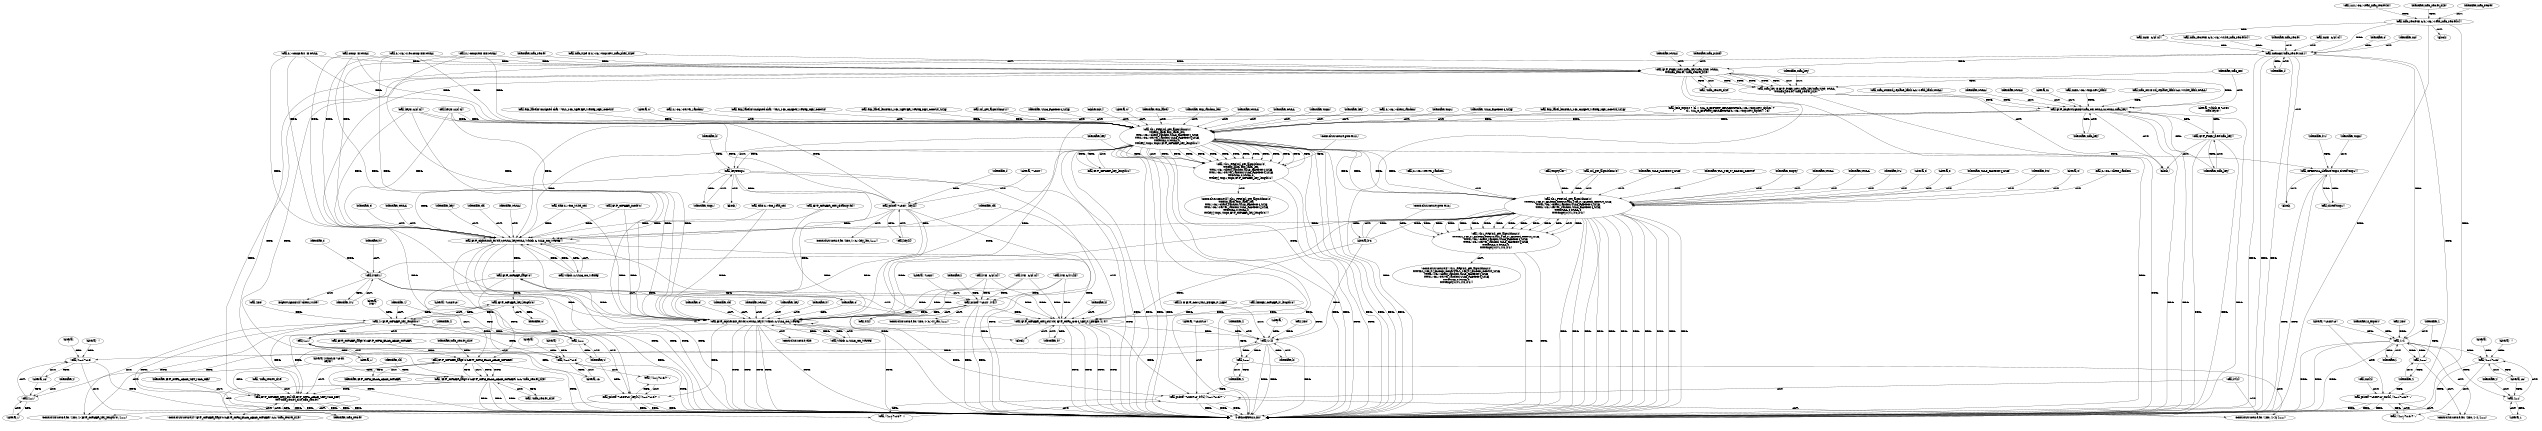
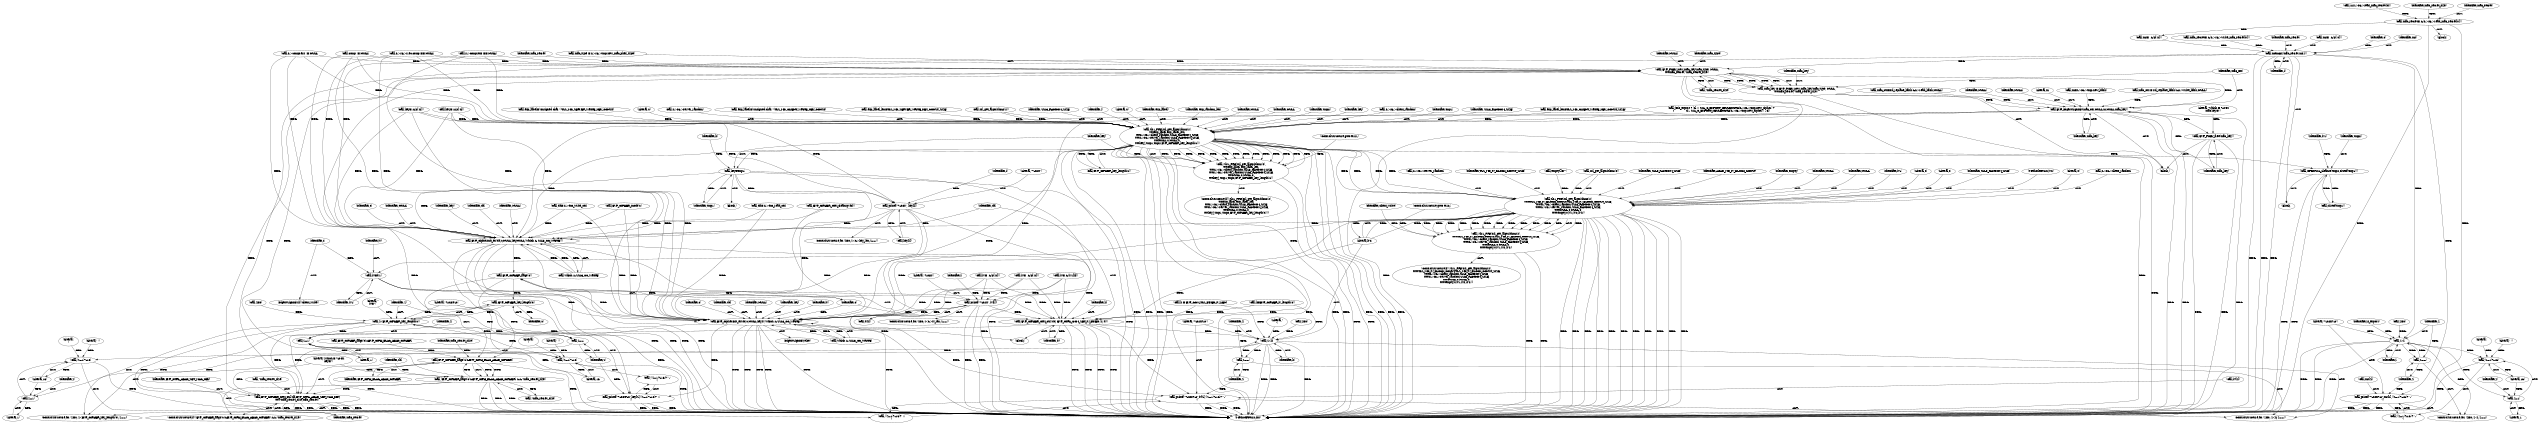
edge "(Call,mac_secret= &(s->s3->read_mac_secret[0]))" -> "(Call,memcpy(mac_secret,ms,i))": removed, label "DDG:"
node "(Identifier,mac_printf)": label "(Identifier,mac_printf)" -> "(Identifier,mac_type)"
edge "(Call,m=s->s3->tmp.new_hash)" -> "(Call,EVP_DigestSignInit(mac_ctx,NULL,m,NULL,mac_key))": label "DDG: " -> "CFG: "
node "(CipherInit,j)": label "(CipherInit,j)" -> "(Identifier,j)"
node "(Identifier,TLS_MD_IV_BLOCK_CONST_SIZE)": added
node "(Identifier,TLS_MD_IV_BLOCK_CONST)": label "(Identifier,TLS_MD_IV_BLOCK_CONST)" -> "(Identifier,AEAD_MD_IV_BLOCK_CONST)"
node "(Identifier,iv2)": label "(Identifier,iv2)" -> "(MethodReturn,iv2)"
node "(Identifier,client_write)": added
edge "(Identifier,s)" -> "(Call,iv=iv1)": label "DDG: " -> "CFG: "
edge "(Call,iv=iv1)" -> "(DigestSignInit,if (client_write))": now "(Identifier,s)" -> "(DigestSignInit,if (client_write))"
node "(Call,k=KEY_CIPHER_iv_length(c))": label "(Call,k=KEY_CIPHER_iv_length(c))" -> "(Call,k=EVP_CIPHER_iv_length(c))"
edge "(Literal,k*2)" -> "(Call,z<k)": label "DDG: " -> "AST: "
edge "(Call,k = EVP_GCM_TLS_FIXED_IV_LEN)" -> "(Call,z<k)": label "AST: " -> "DDG: "
node "(ControlStructure,else)": label "(ControlStructure,else)" -> "(DigestSignInit,else)"
edge "(Call,z<i)" -> "(ControlStructure,for (z=0; z<i; z++))": label "AST: " -> "CFG: "
edge "(Call,iv[z])" -> "(ControlStructure,for (z=0; z<k; z++))": now "(Call,z<k)" -> "(ControlStructure,for (z=0; z<k; z++))"
